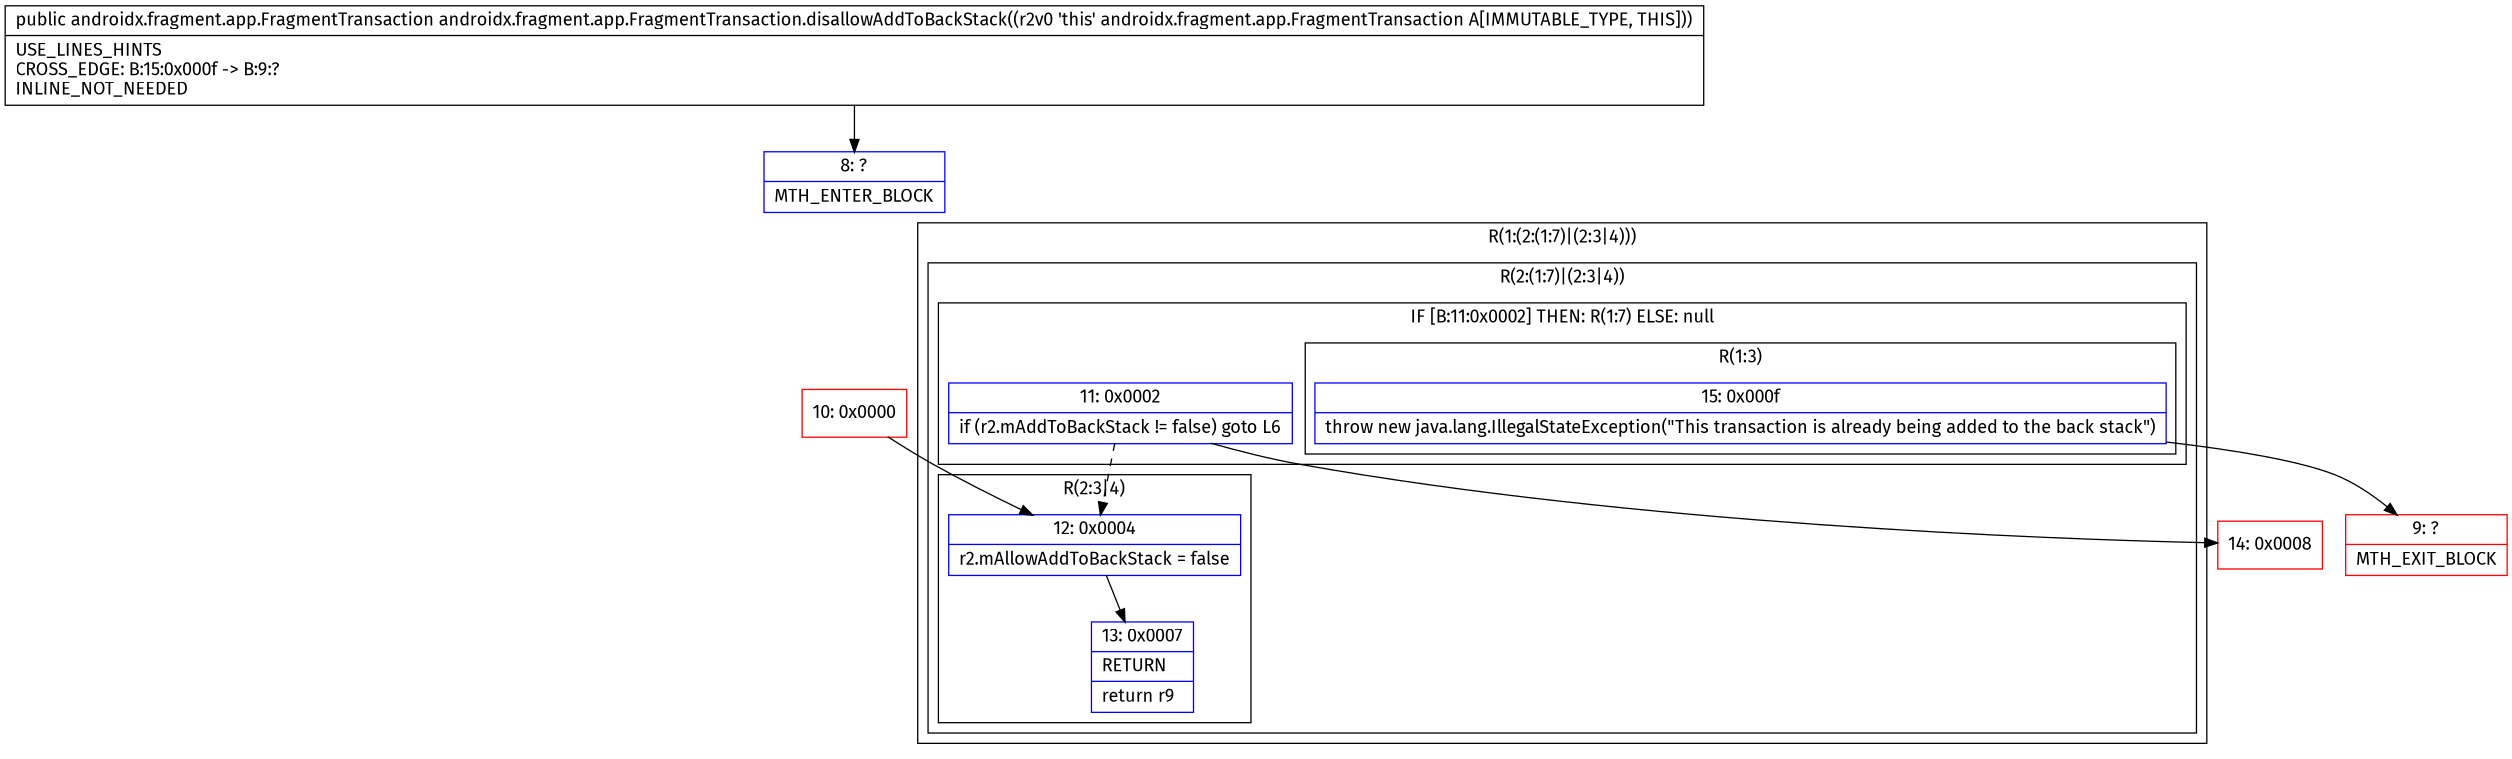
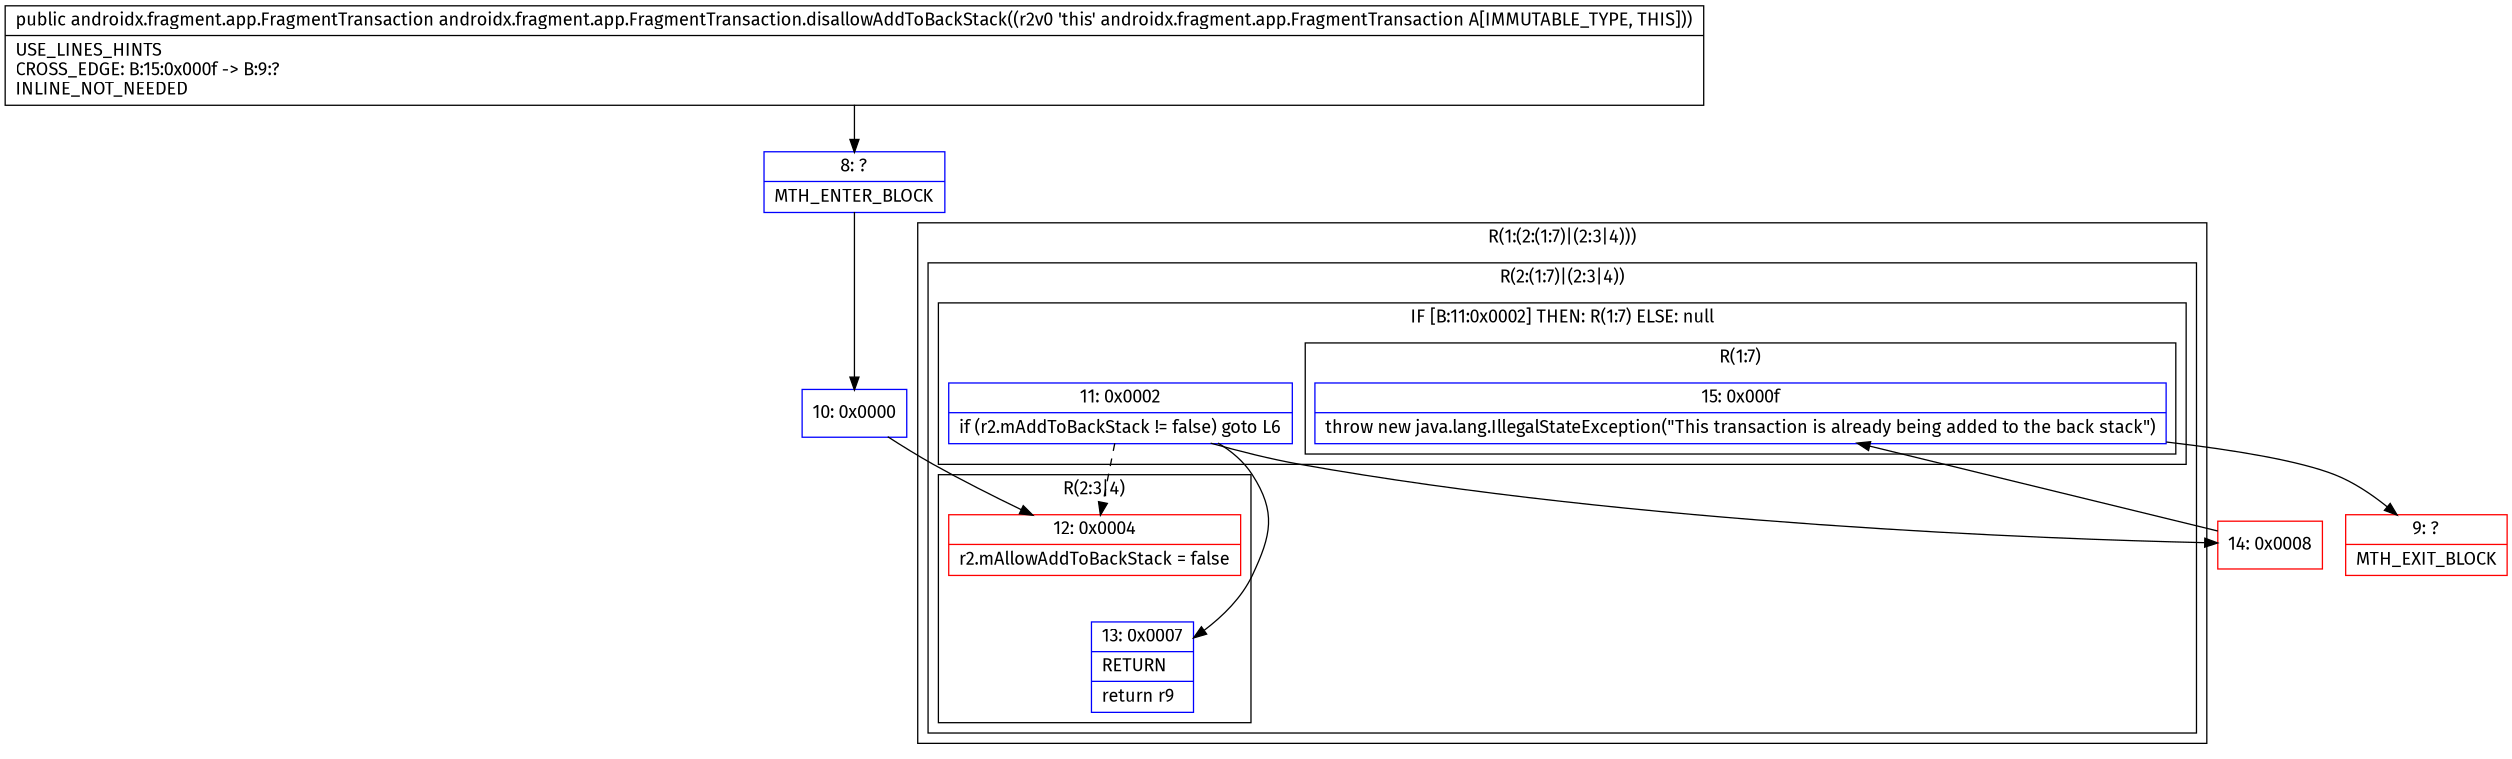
edge "8: ?" -> "10: 0x0000": added
cluster "R(1:3)": label "R(1:3)" -> "R(1:7)"
node "10: 0x0000": color red -> blue
edge "14: 0x0008" -> "15: 0x000f": added
node "12: 0x0004": color blue -> red
edge "12: 0x0004" -> "13: 0x0007": now "11: 0x0002" -> "13: 0x0007"
